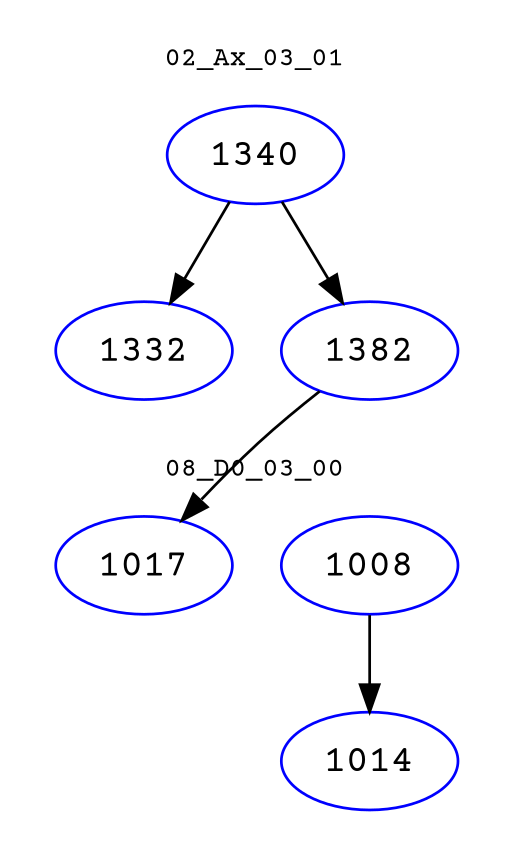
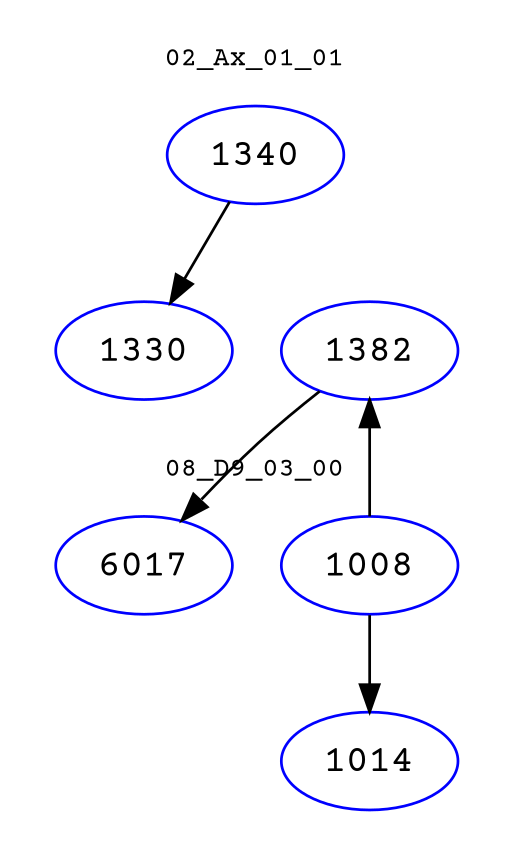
cluster "02_Ax_03_01": label "02_Ax_03_01" -> "02_Ax_01_01"
edge "1340" -> "1382": now "1008" -> "1382"
node "1332": label "1332" -> "1330"
cluster "08_D0_03_00": label "08_D0_03_00" -> "08_D9_03_00"
node "1017": label "1017" -> "6017"
